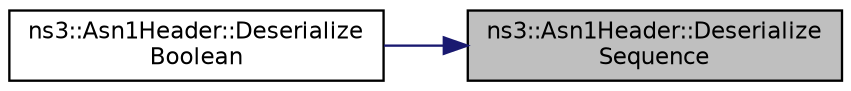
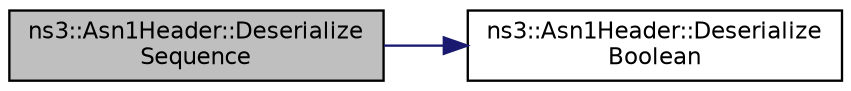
edge "ns3::Asn1Header::Deserialize Boolean" -> "ns3::Asn1Header::Deserialize Sequence": reversed
